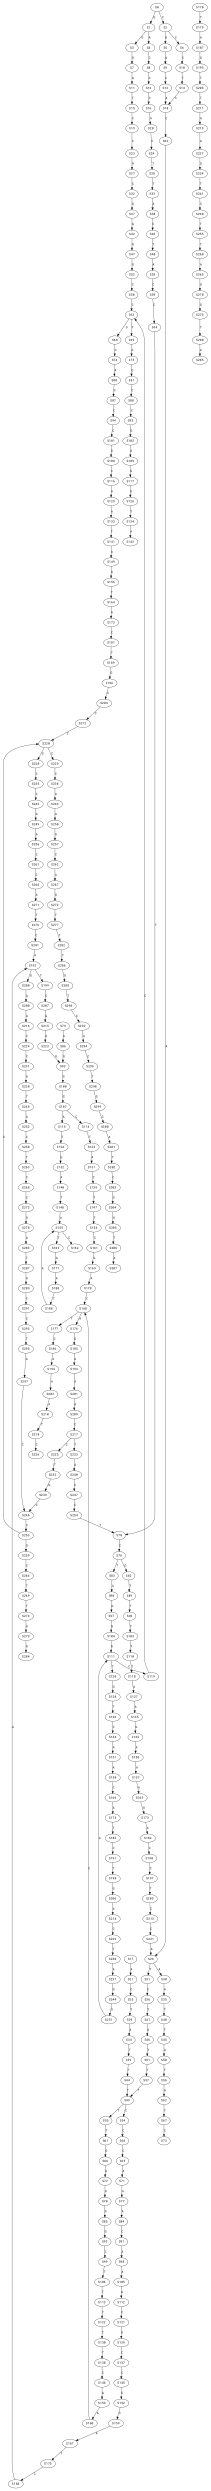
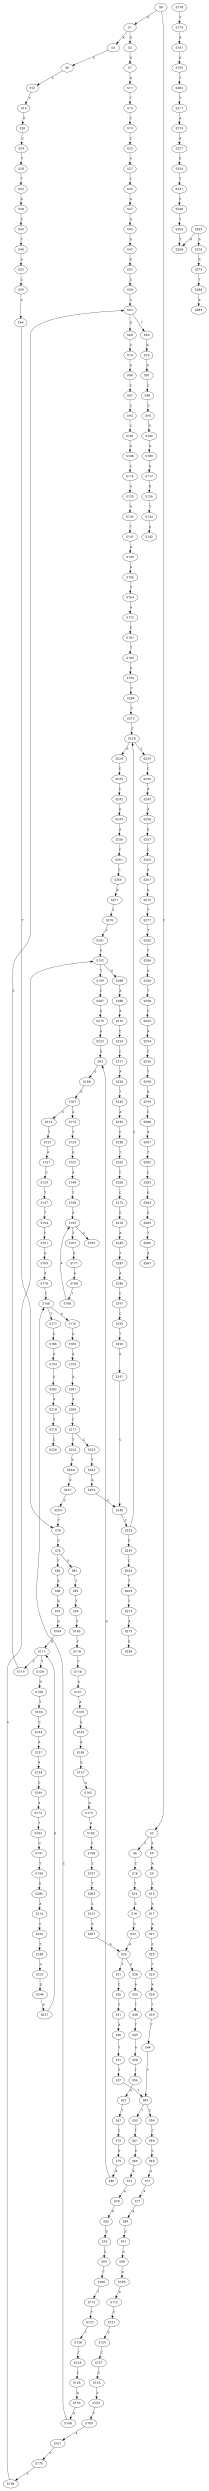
edge "S13" -> "S18": now "S13" -> "S17"
edge "S260" -> "S265": reversed
edge "S73" -> "S79": added, label "G"
